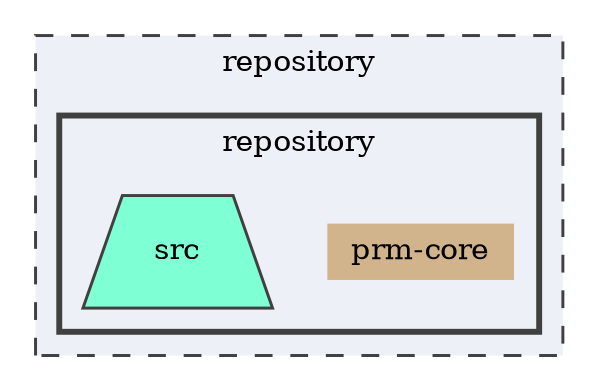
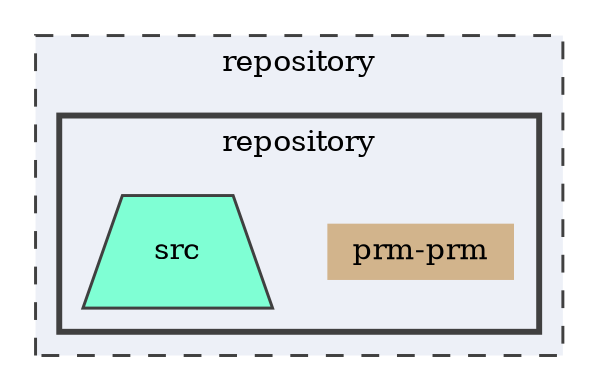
node "prm-core": label "prm-core" -> "prm-prm"
